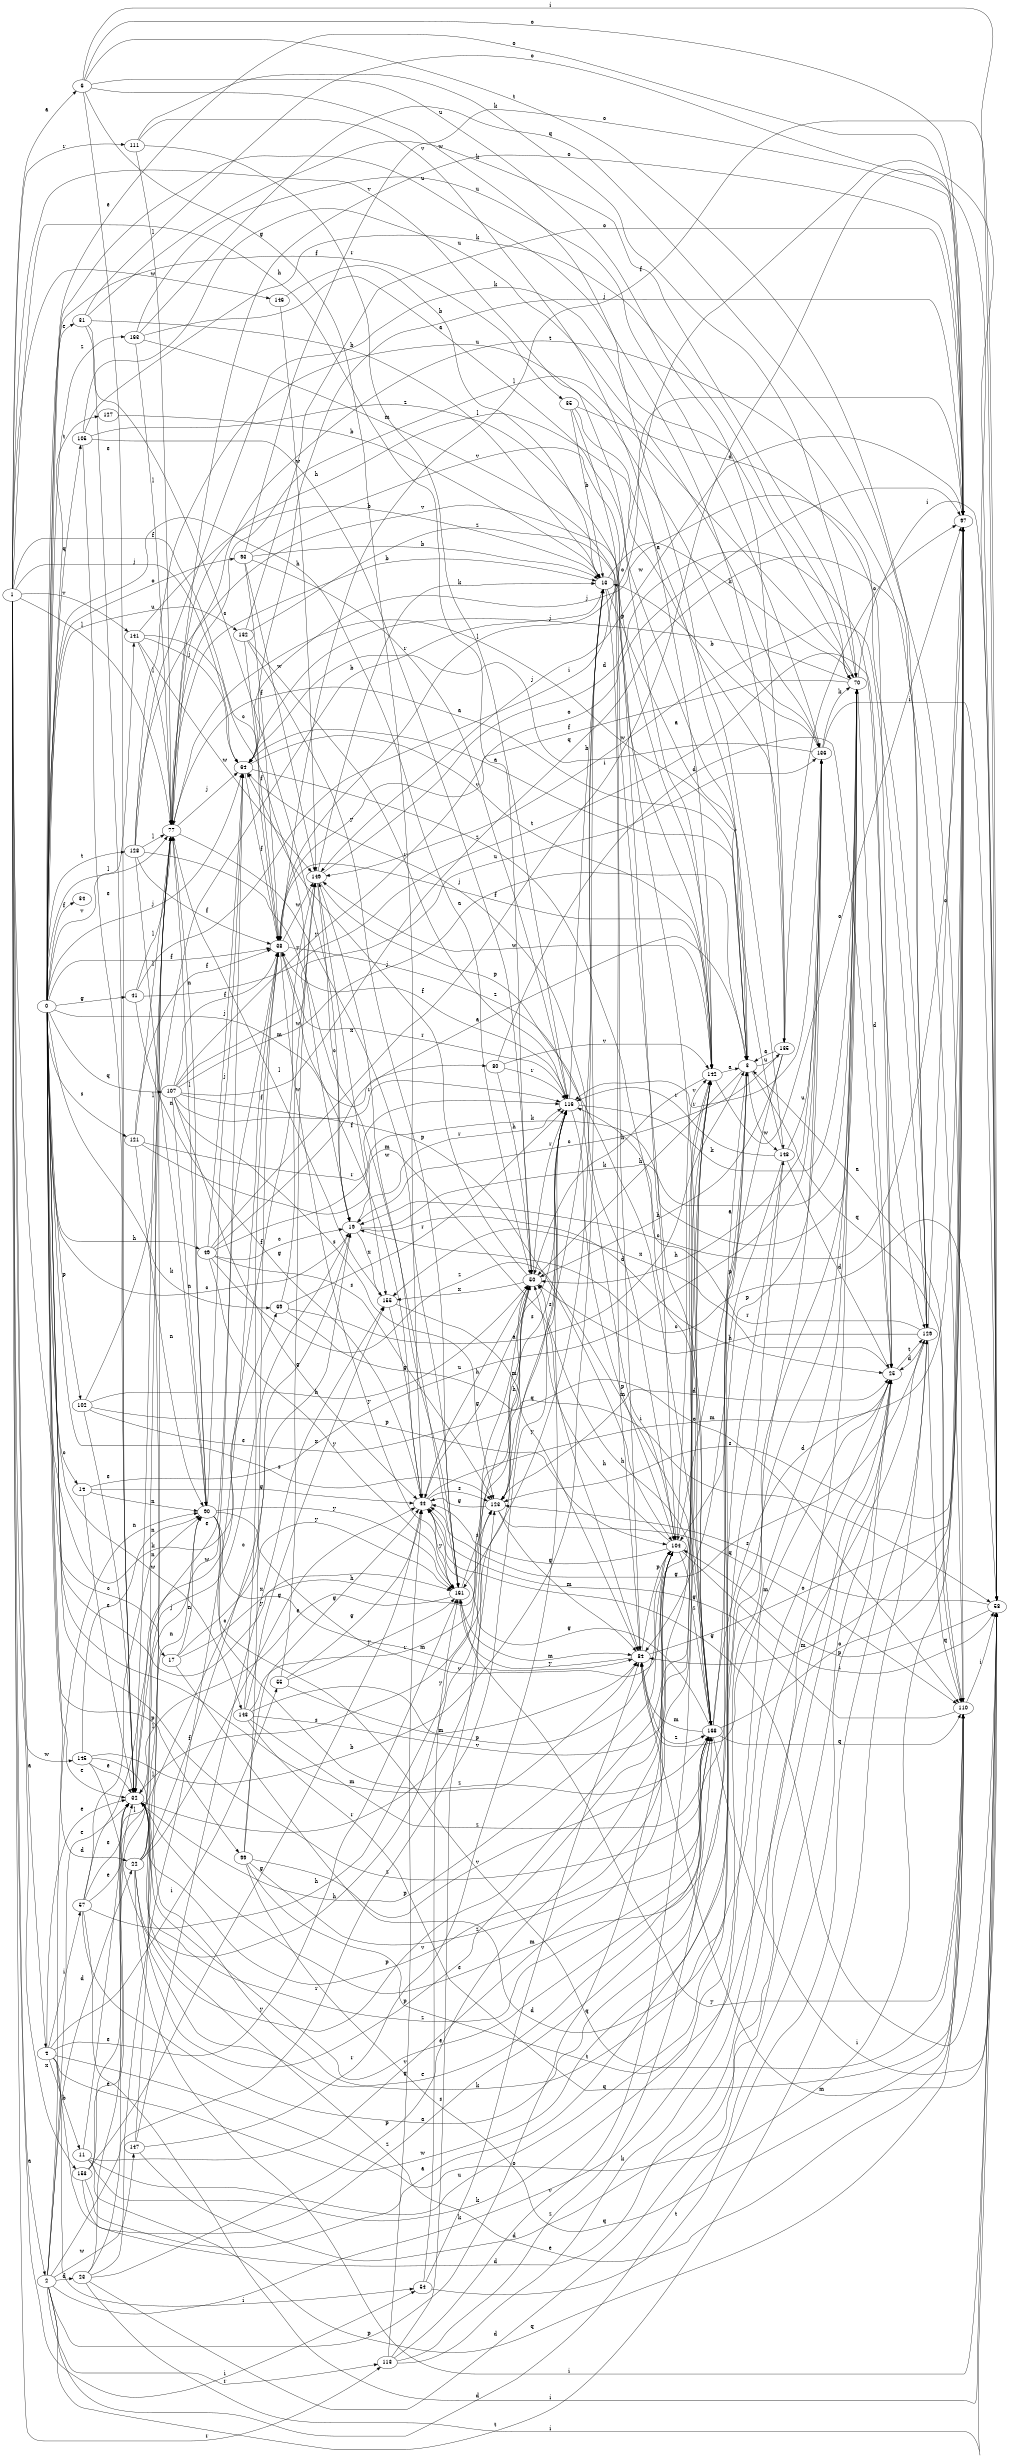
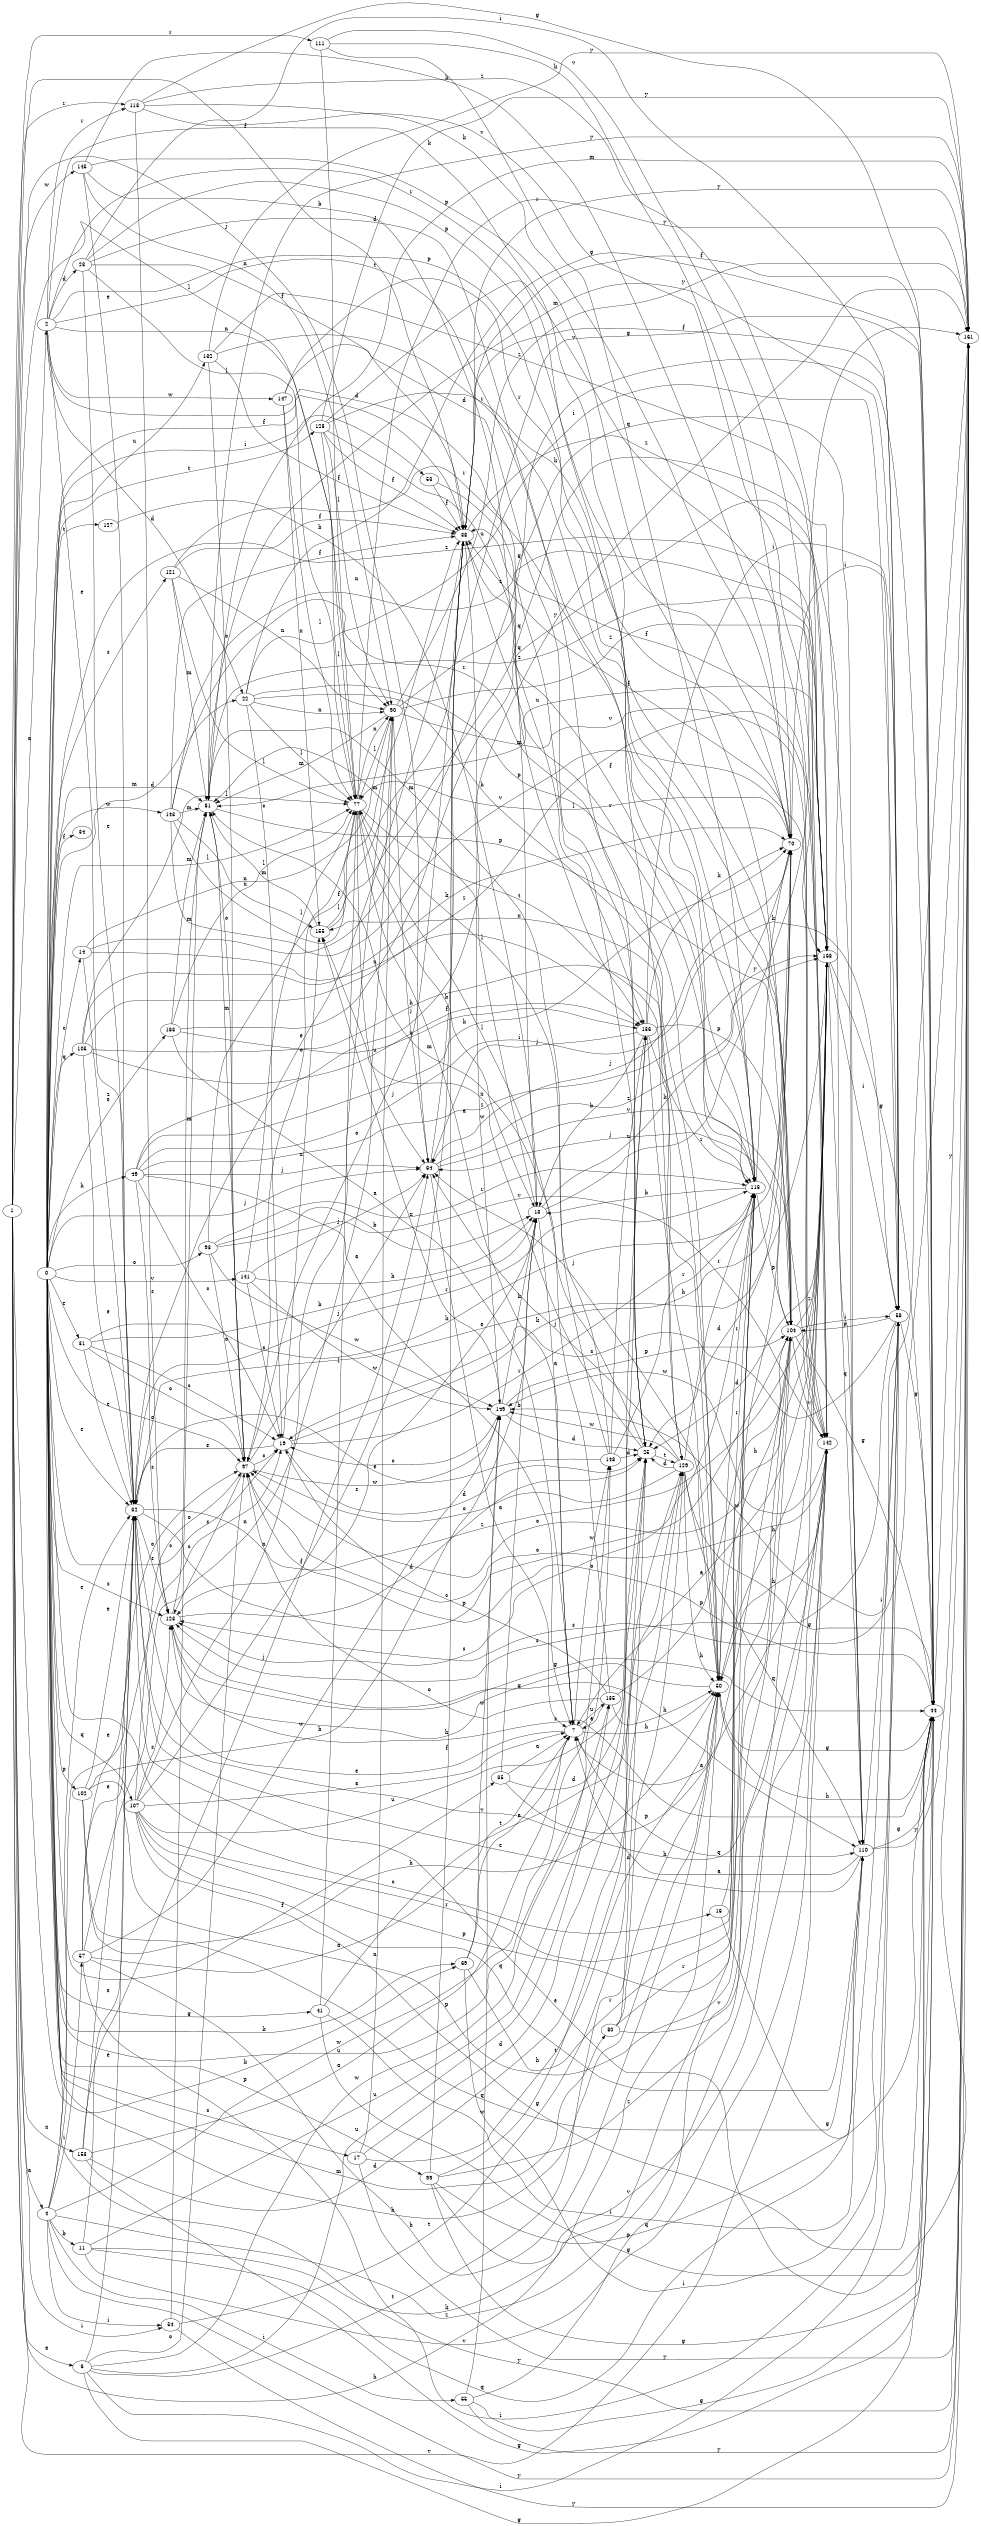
node "146": removed
node "53": added
edge "1" -> "141": removed, label "v"
node "3": label "3" -> "7"
edge "32" -> "77": now "105" -> "77"
edge "123" -> "50": reversed
node "84": label "84" -> "81"
node "16": added
